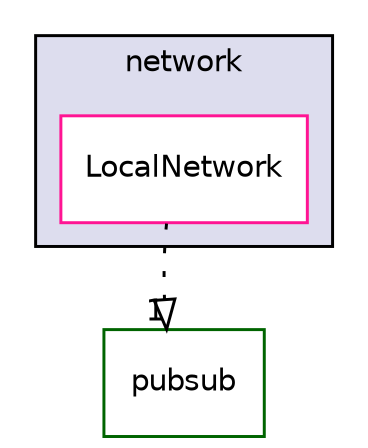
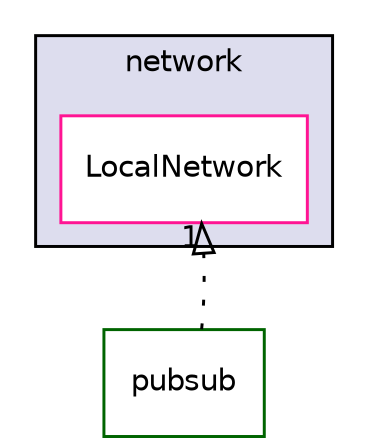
edge "LocalNetwork" -> "pubsub": reversed
